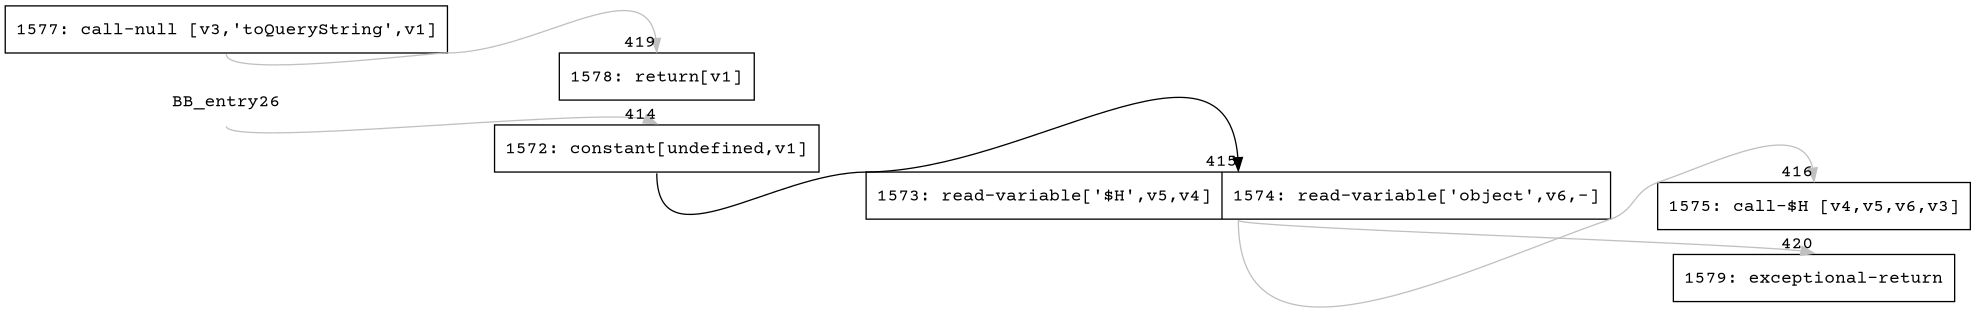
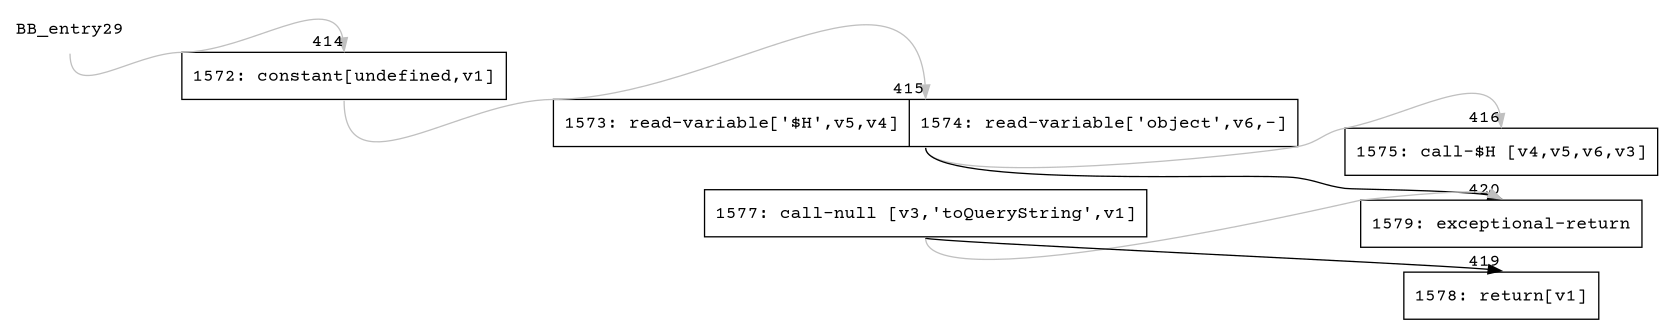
edge "1577: call-null [v3,'toQueryString',v1]" -> "1578: return[v1]": color gray -> black
node "BB_entry26": label "BB_entry26" -> "BB_entry29"
edge "1572: constant[undefined,v1]" -> "1573: read-variable['$H',v5,v4]": color black -> gray
edge "1577: call-null [v3,'toQueryString',v1]" -> "1579: exceptional-return": added
edge "1573: read-variable['$H',v5,v4]" -> "1579: exceptional-return": color gray -> black
